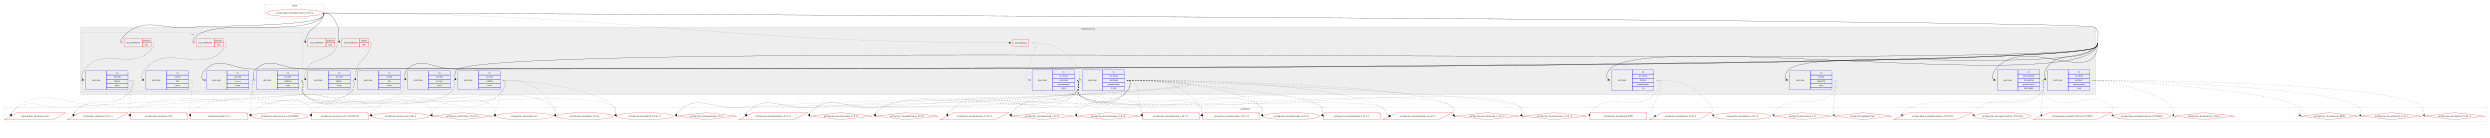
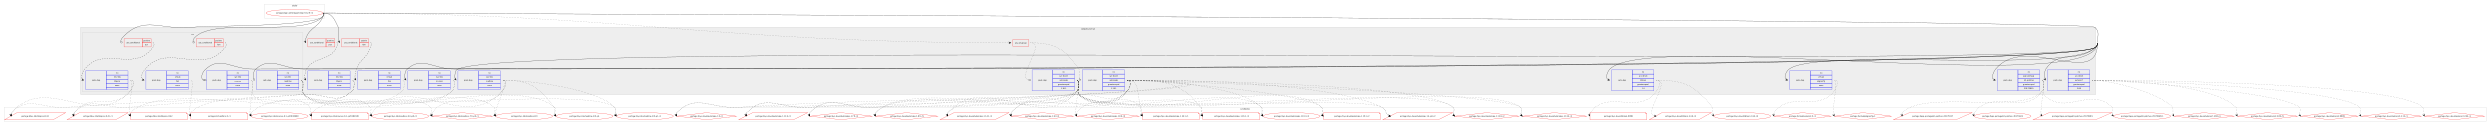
node "portage://sys-libs/virtual-6.3_p8-r3": label "portage://sys-libs/virtual-6.3_p8-r3" -> "portage://sys-libs/readline-6.3_p8-r3"
node "portage://sys-devel/autoconf-2.69-r5": added
